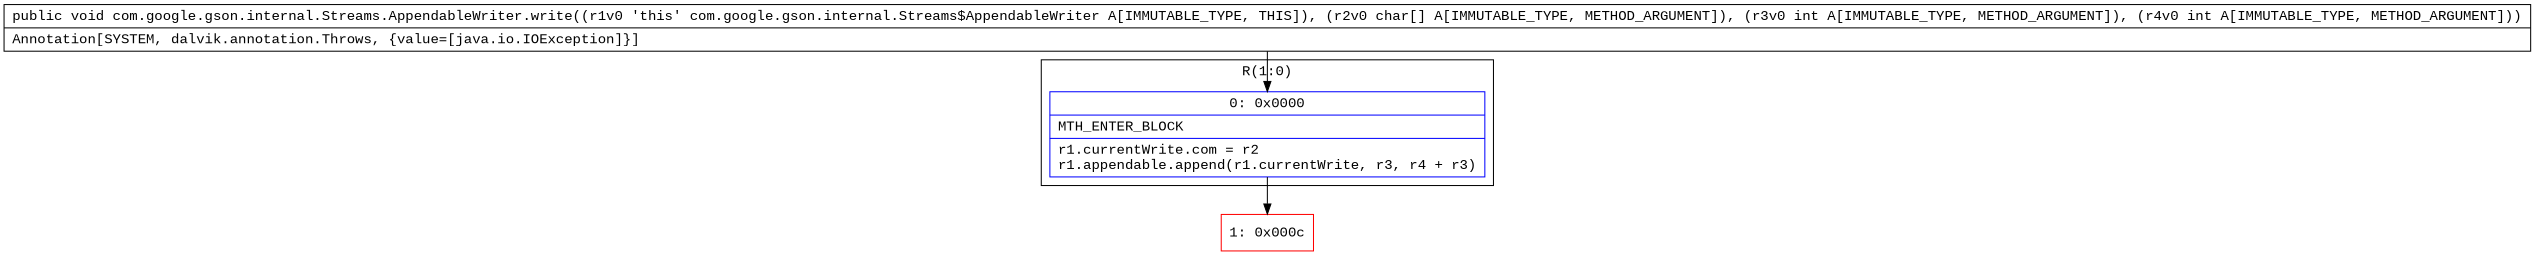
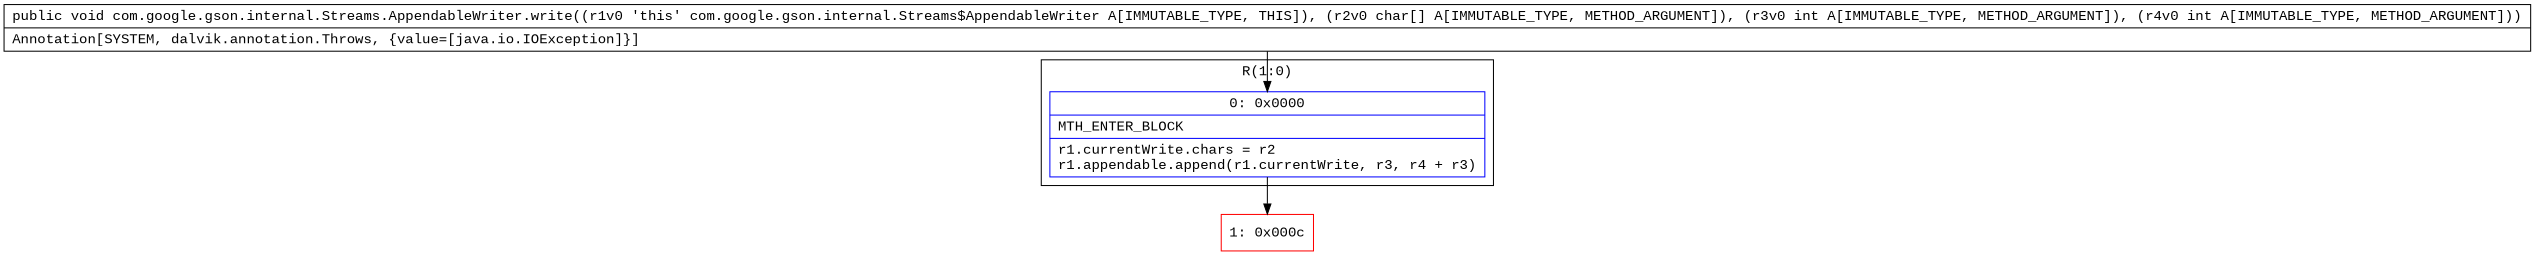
node "0: 0x0000": text "r1.currentWrite.com = r2" -> "r1.currentWrite.chars = r2"
